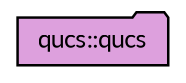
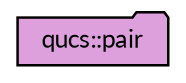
node "qucs::qucs": label "qucs::qucs" -> "qucs::pair"
